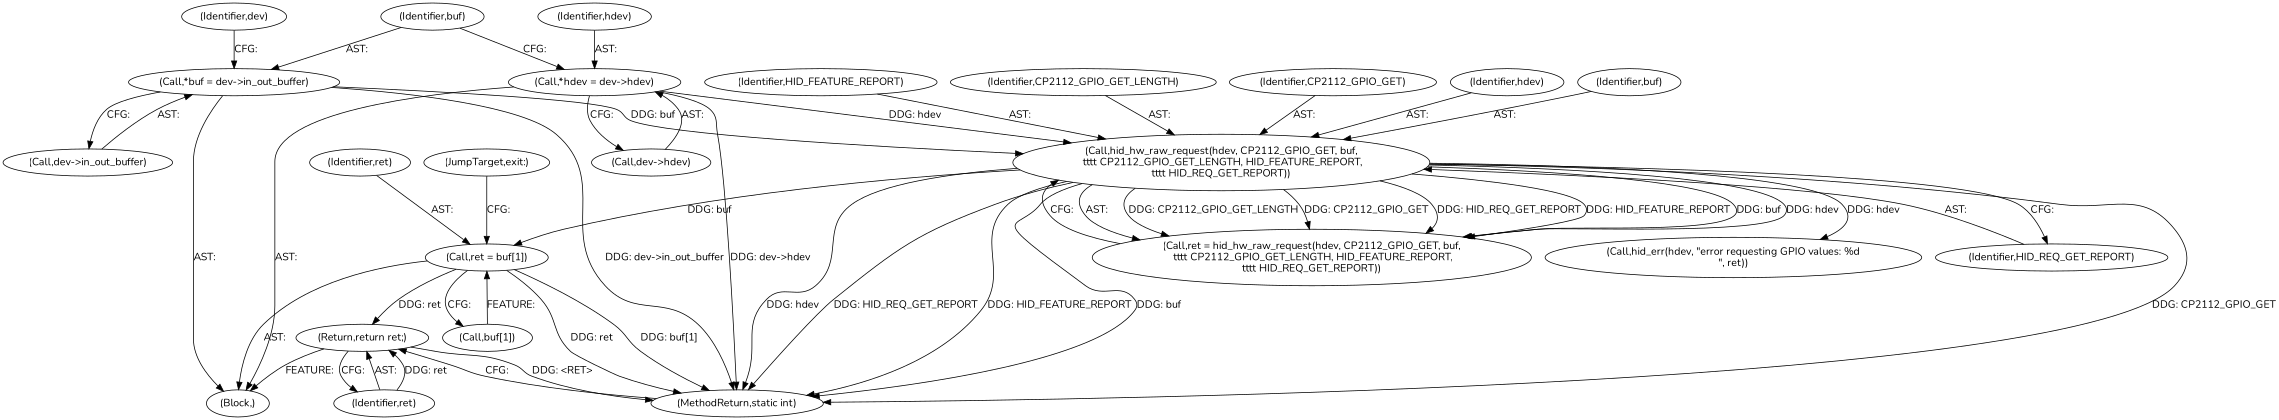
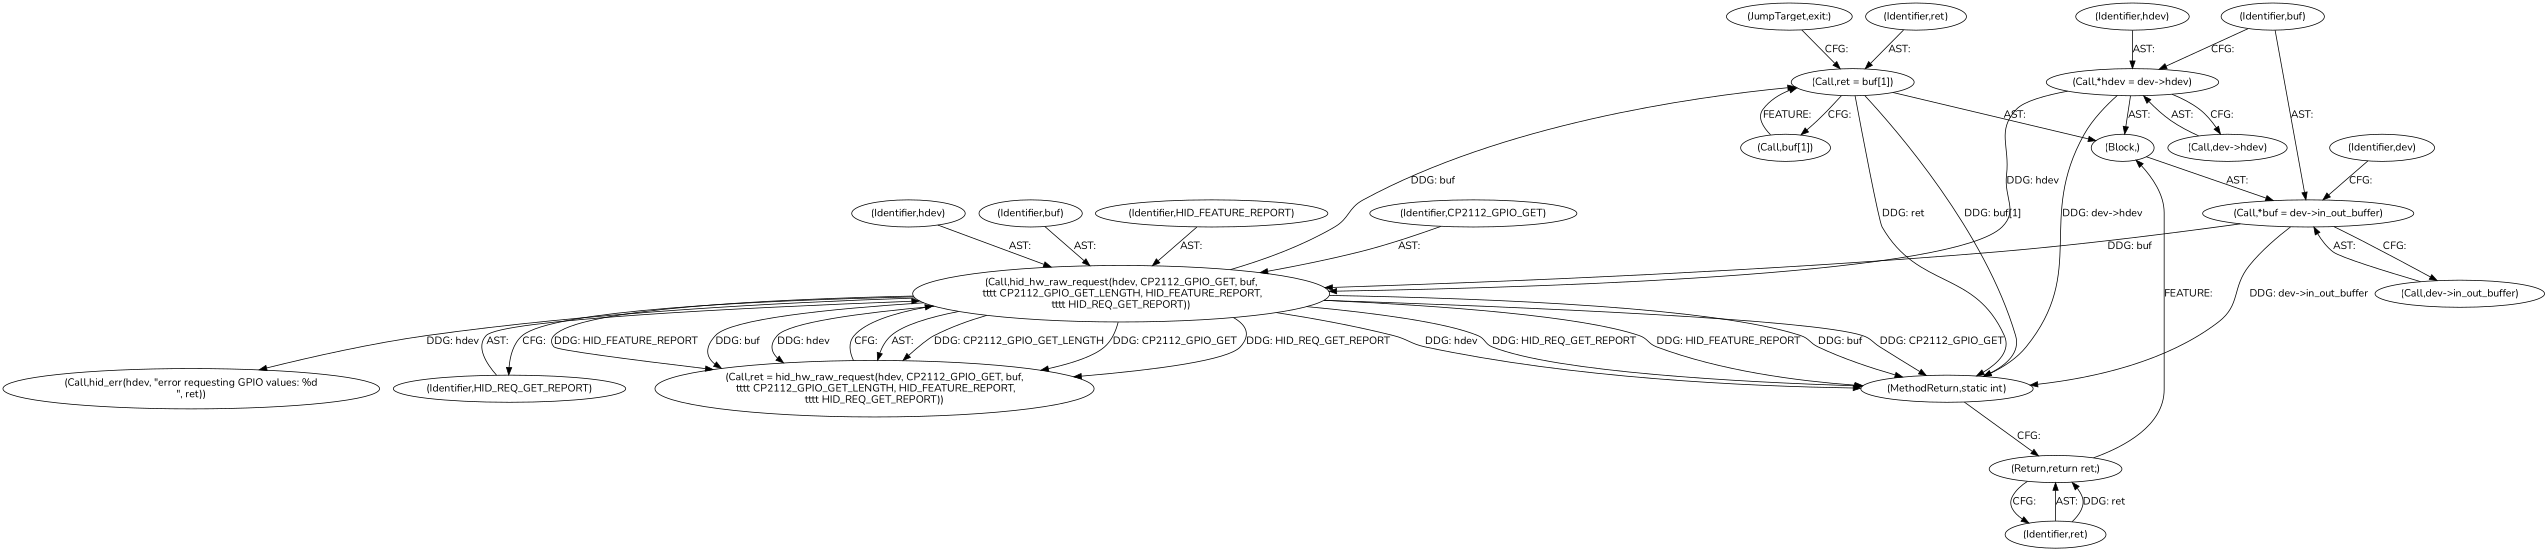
node "(Identifier,CP2112_GPIO_GET_LENGTH)": removed
edge "(Call,*buf = dev->in_out_buffer)" -> "(Block,)": reversed
edge "(Call,ret = buf[1])" -> "(Return,return ret;)": removed, label "DDG: ret"
edge "(Return,return ret;)" -> "(MethodReturn,static int)": removed, label "DDG: <RET>"
